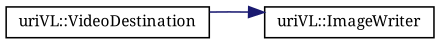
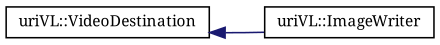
edge "uriVL::VideoDestination" -> "uriVL::ImageWriter": reversed
